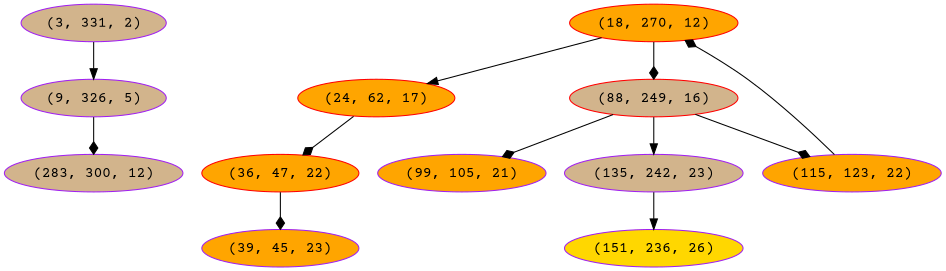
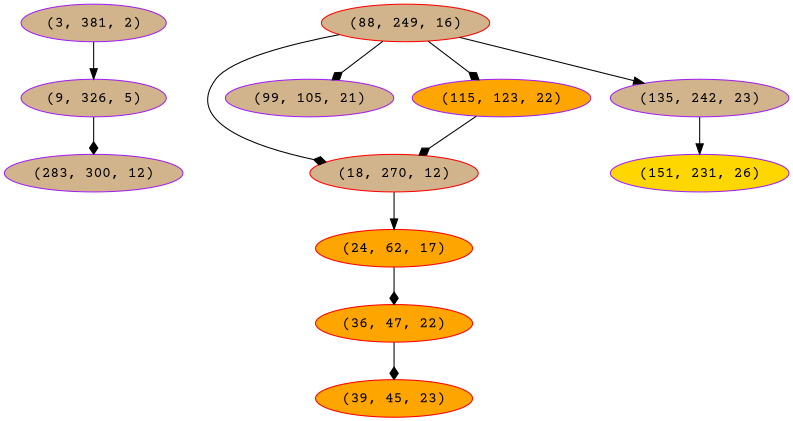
node "(3, 331, 2)": label "(3, 331, 2)" -> "(3, 381, 2)"
node "(18, 270, 12)": fillcolor orange -> tan
edge "(18, 270, 12)" -> "(88, 249, 16)": reversed
node "(99, 105, 21)": fillcolor orange -> tan
node "(39, 45, 23)": color purple -> red
node "(151, 236, 26)": label "(151, 236, 26)" -> "(151, 231, 26)"
